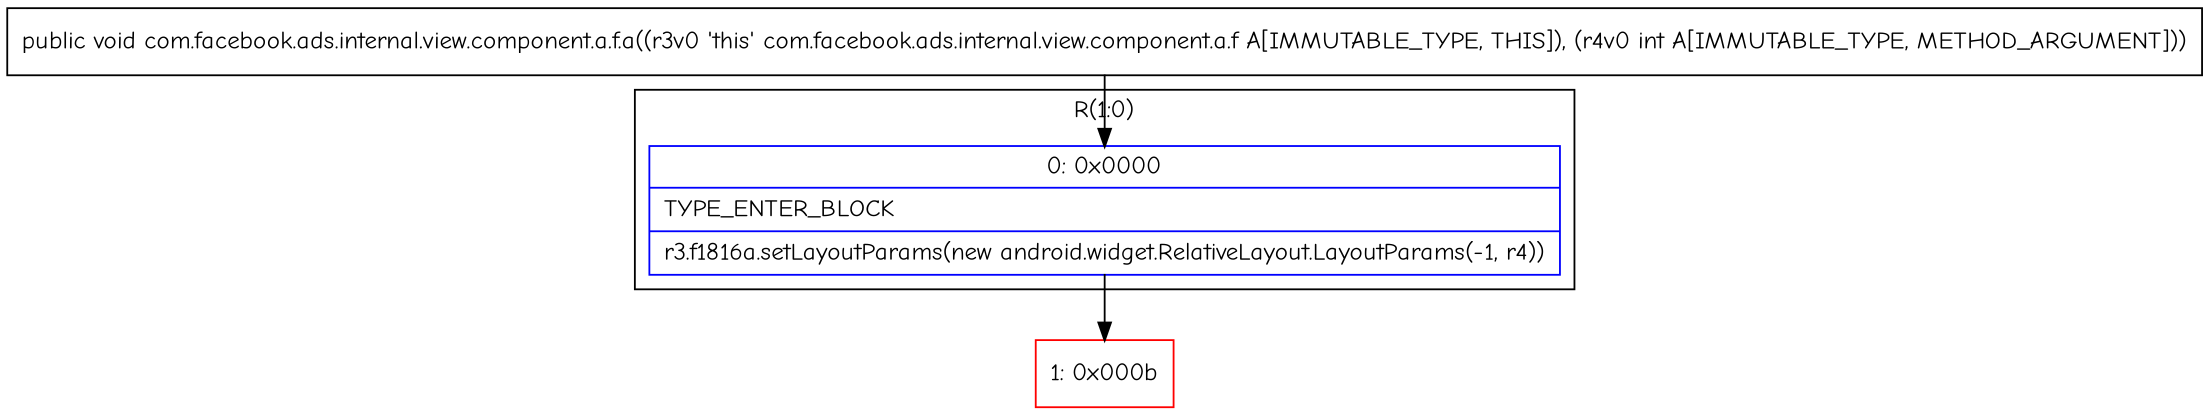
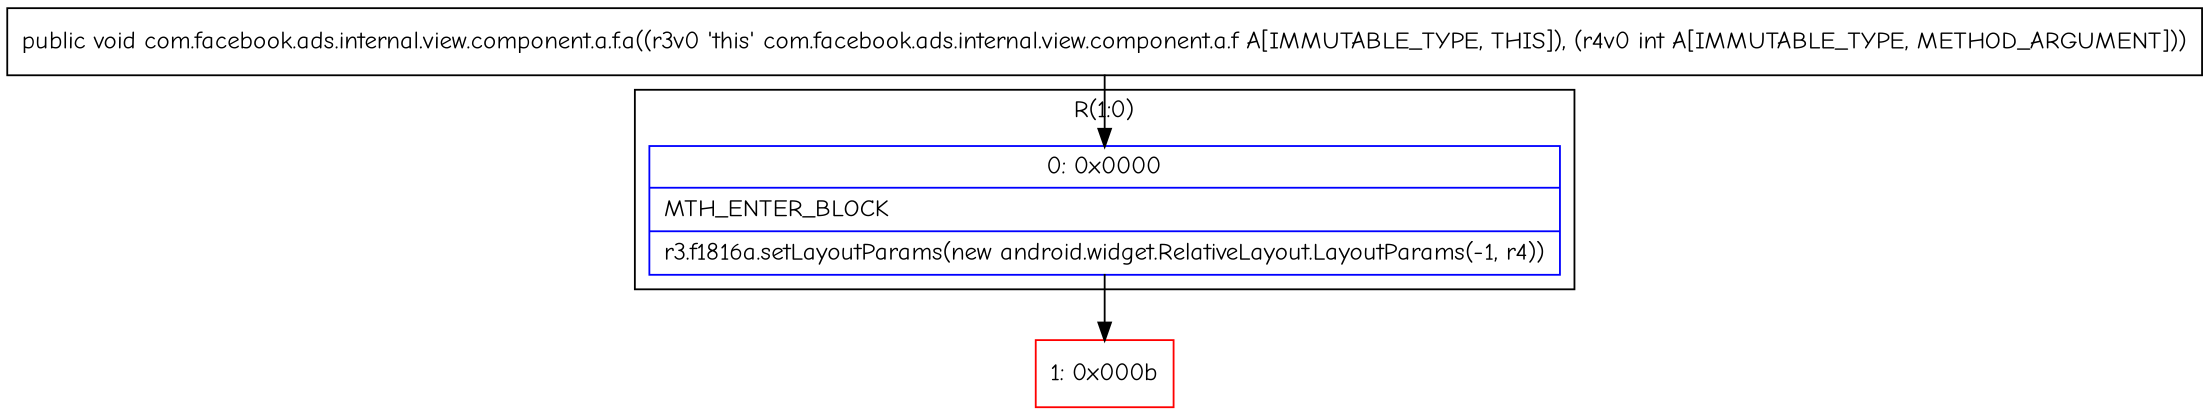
node "0: 0x0000": text "TYPE_ENTER_BLOCK" -> "MTH_ENTER_BLOCK"
